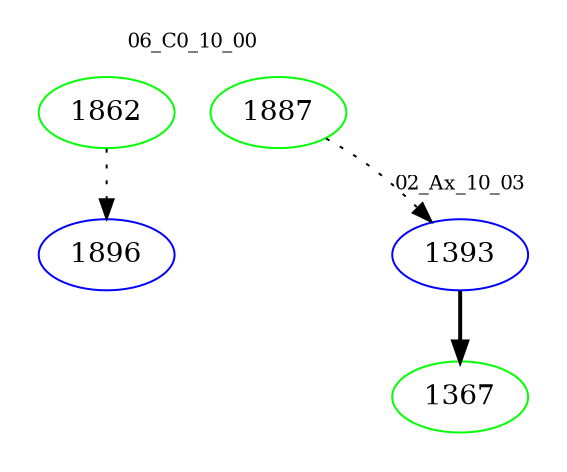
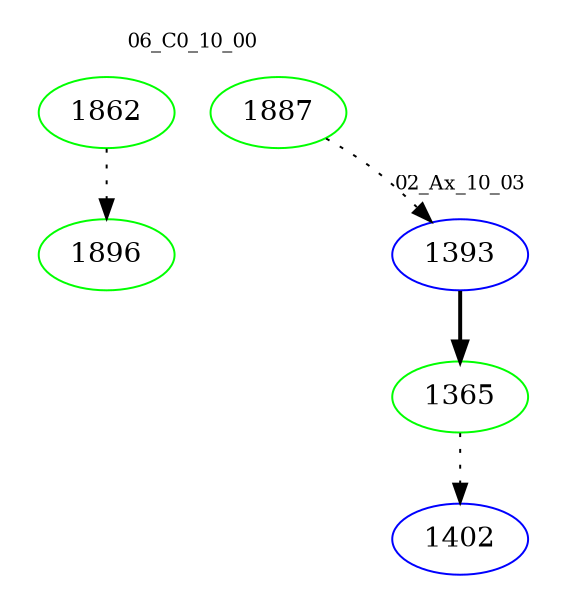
node "1896": color blue -> green
node "1367": label "1367" -> "1365"
node "1402": added
